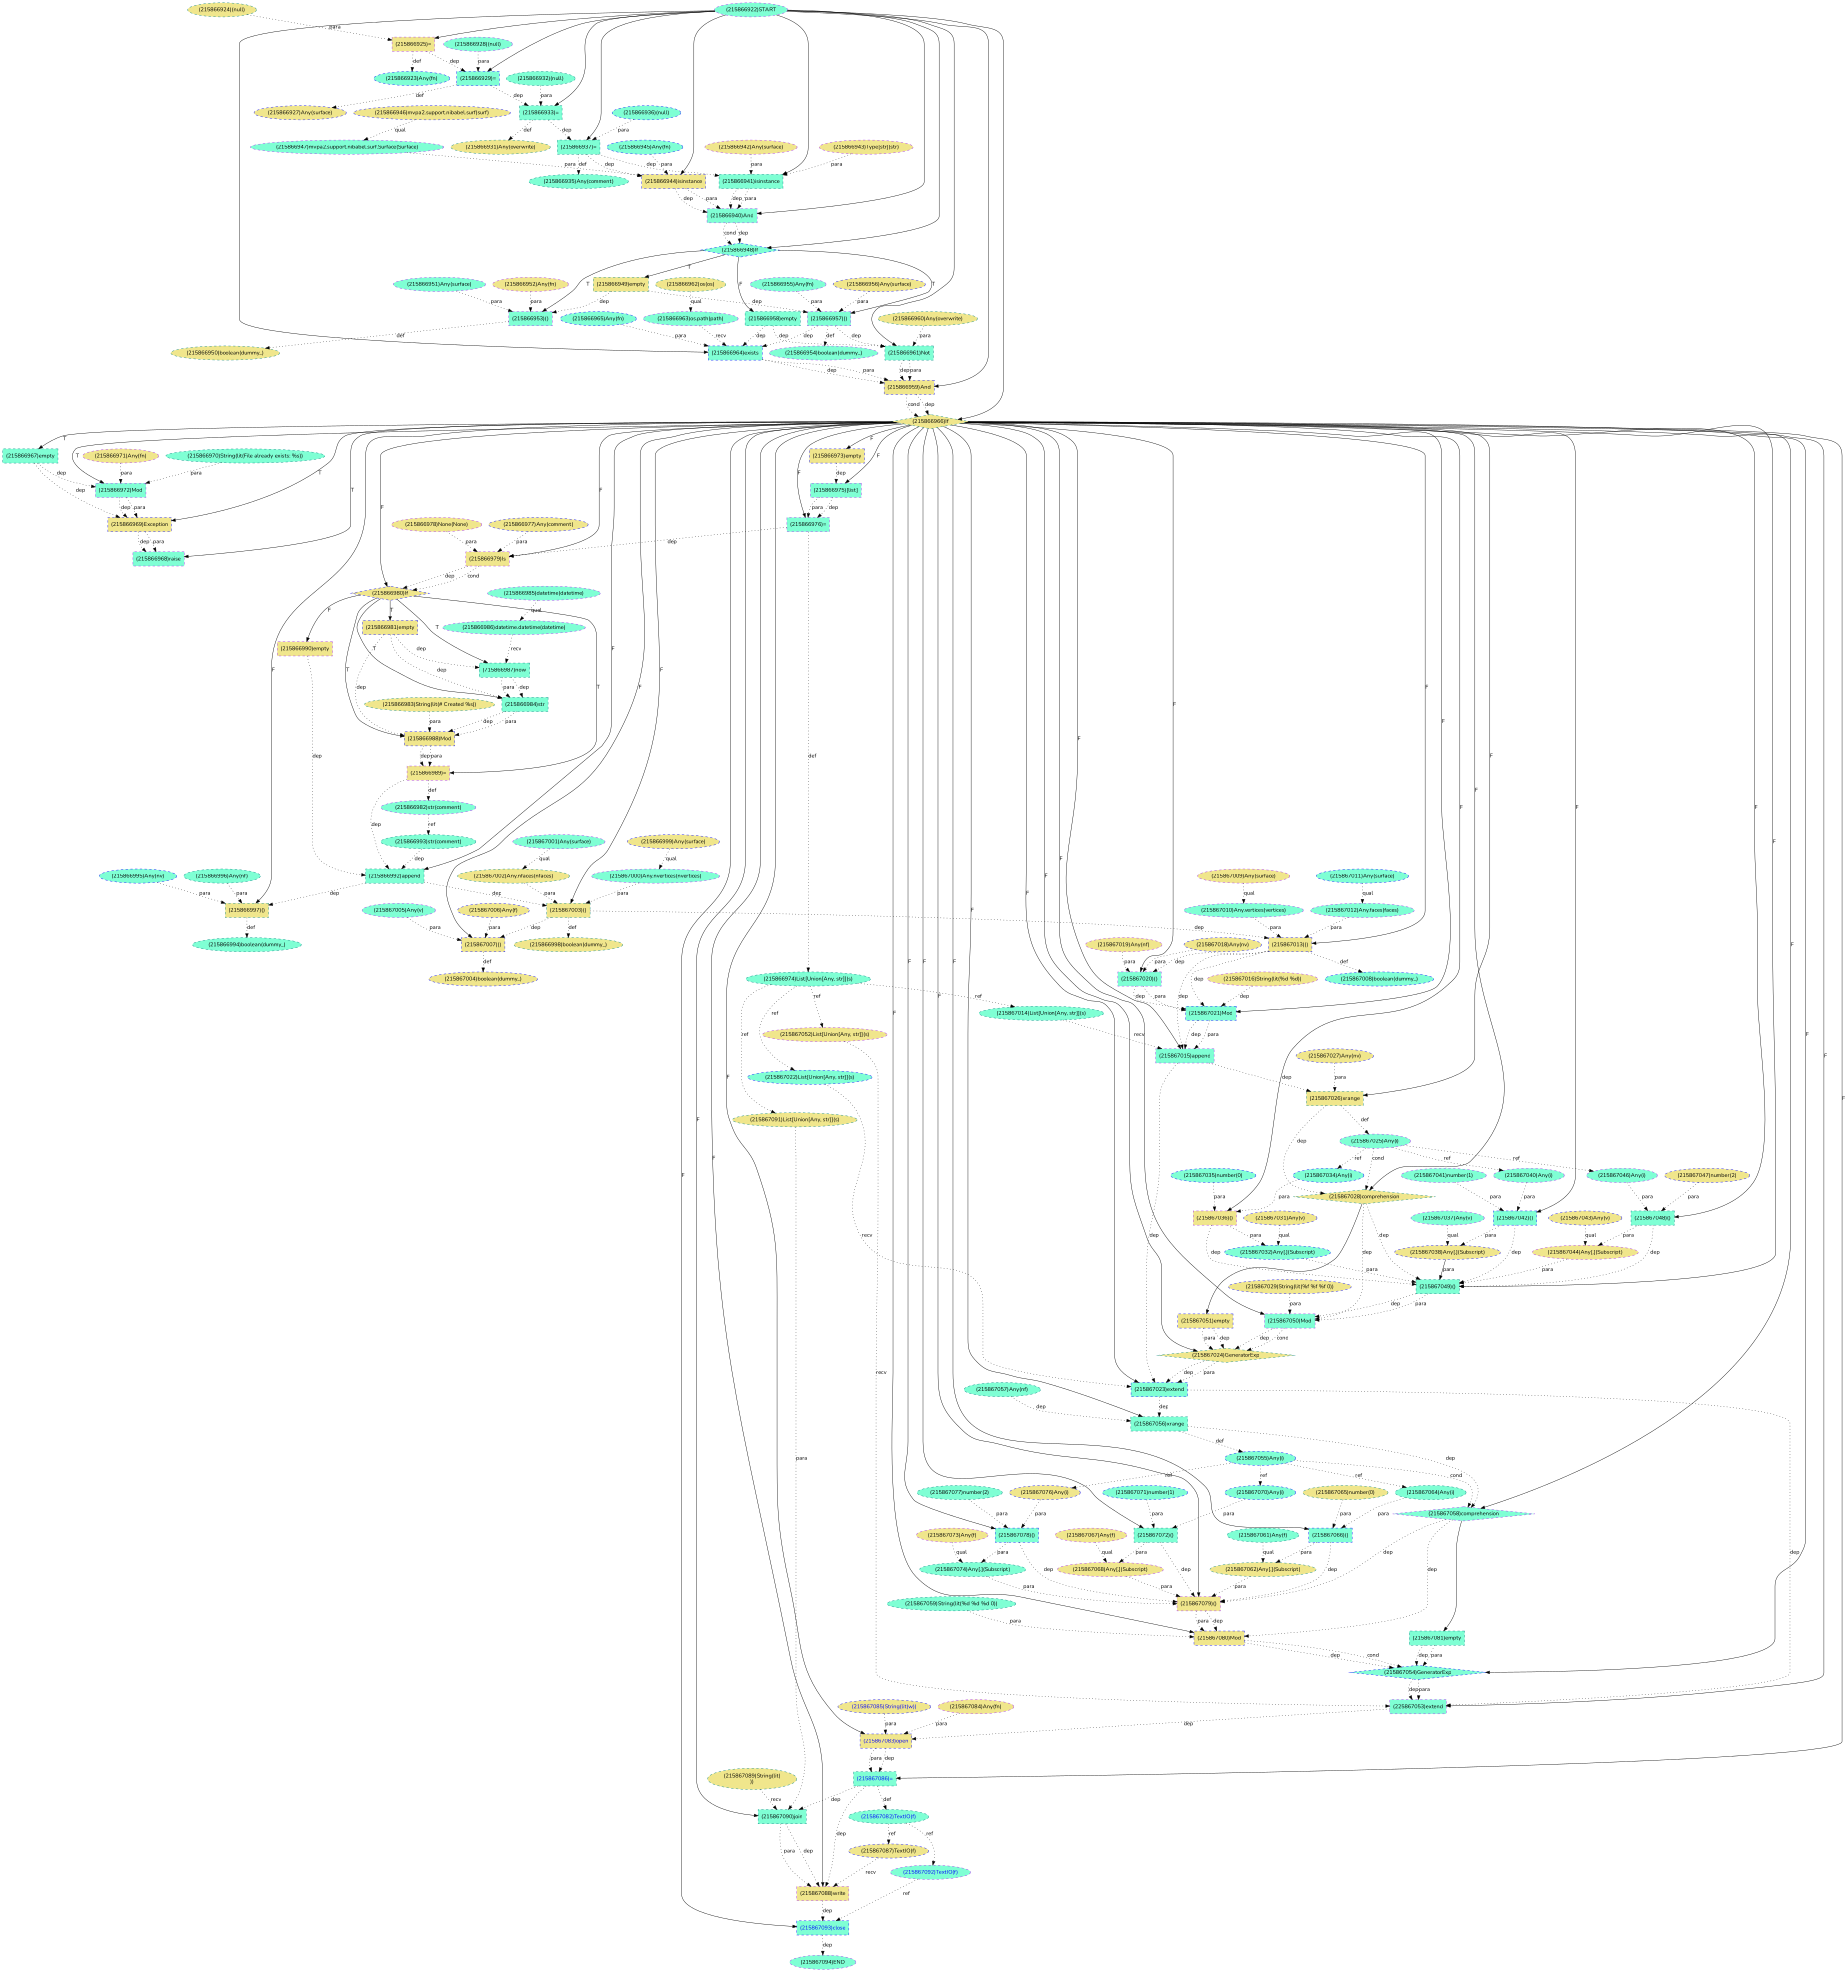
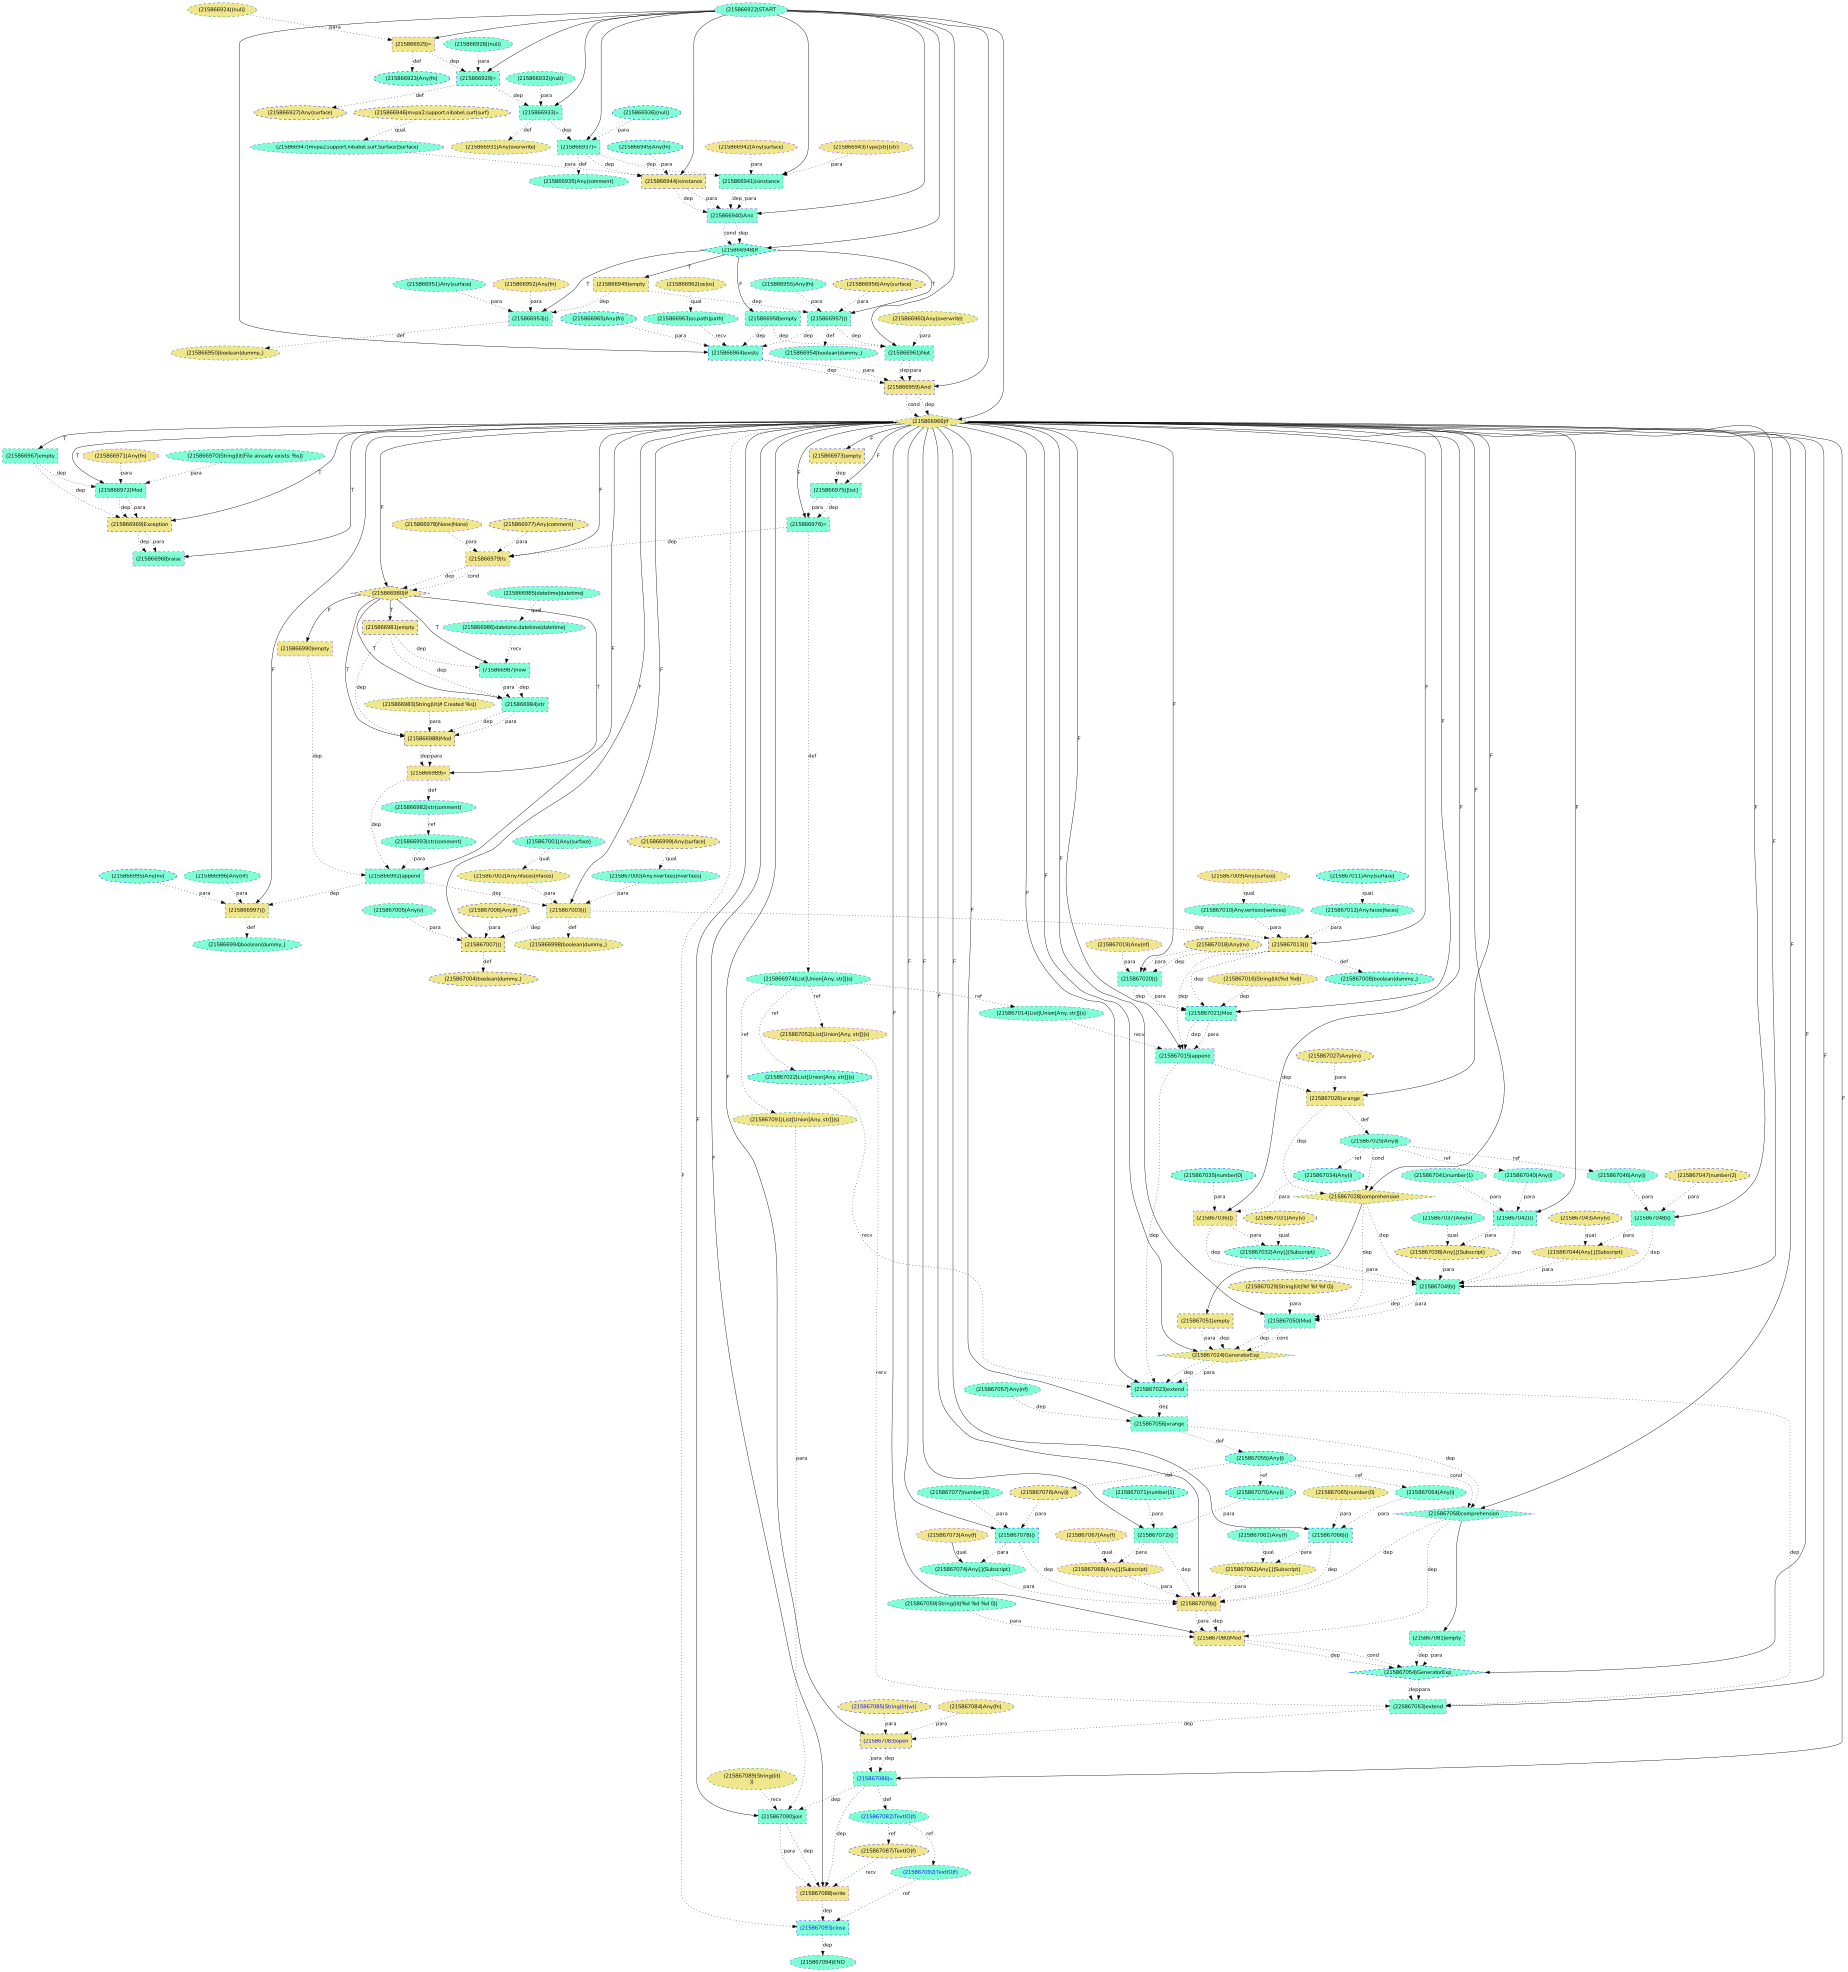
edge "(215866993)str(comment)" -> "(215866992)append": label "dep" -> "para"
edge "(215866966)If" -> "(215867093)close": style solid -> dotted
edge "(215867038)Any[.](Subscript)" -> "(215867049)()": style solid -> dotted
edge "(215867073)Any(f)" -> "(215867074)Any[.](Subscript)": style dotted -> solid
